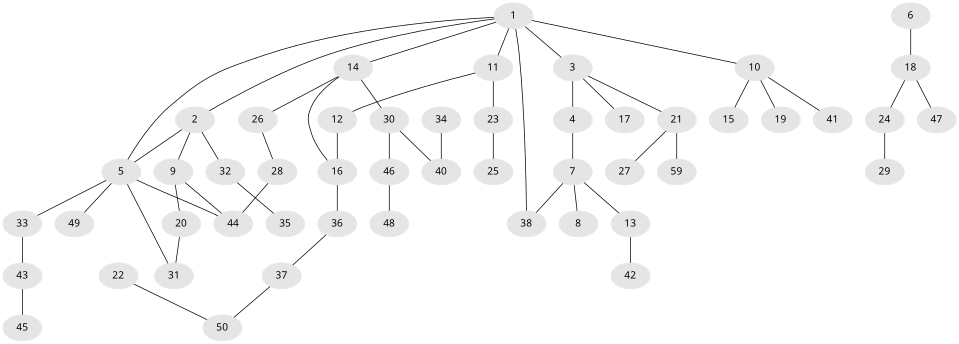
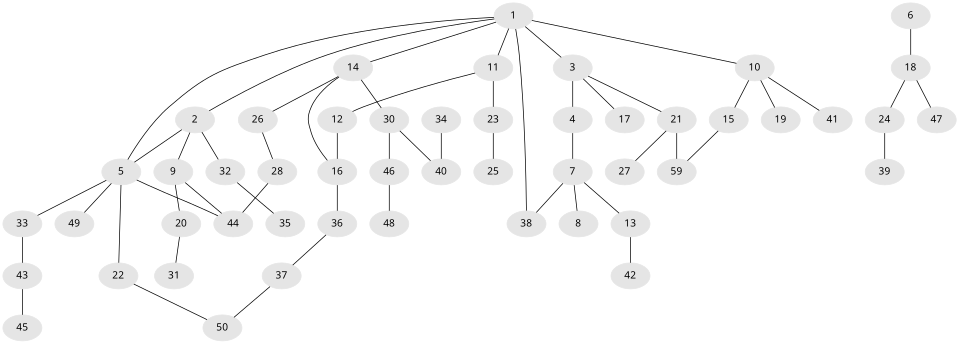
edge "15" -- "59": added
node "29": label "29" -> "39"
edge "5" -- "31": now "5" -- "22"
